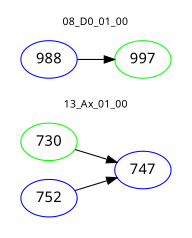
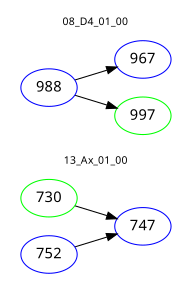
cluster "08_D0_01_00": label "08_D0_01_00" -> "08_D4_01_00"
node "967": added
